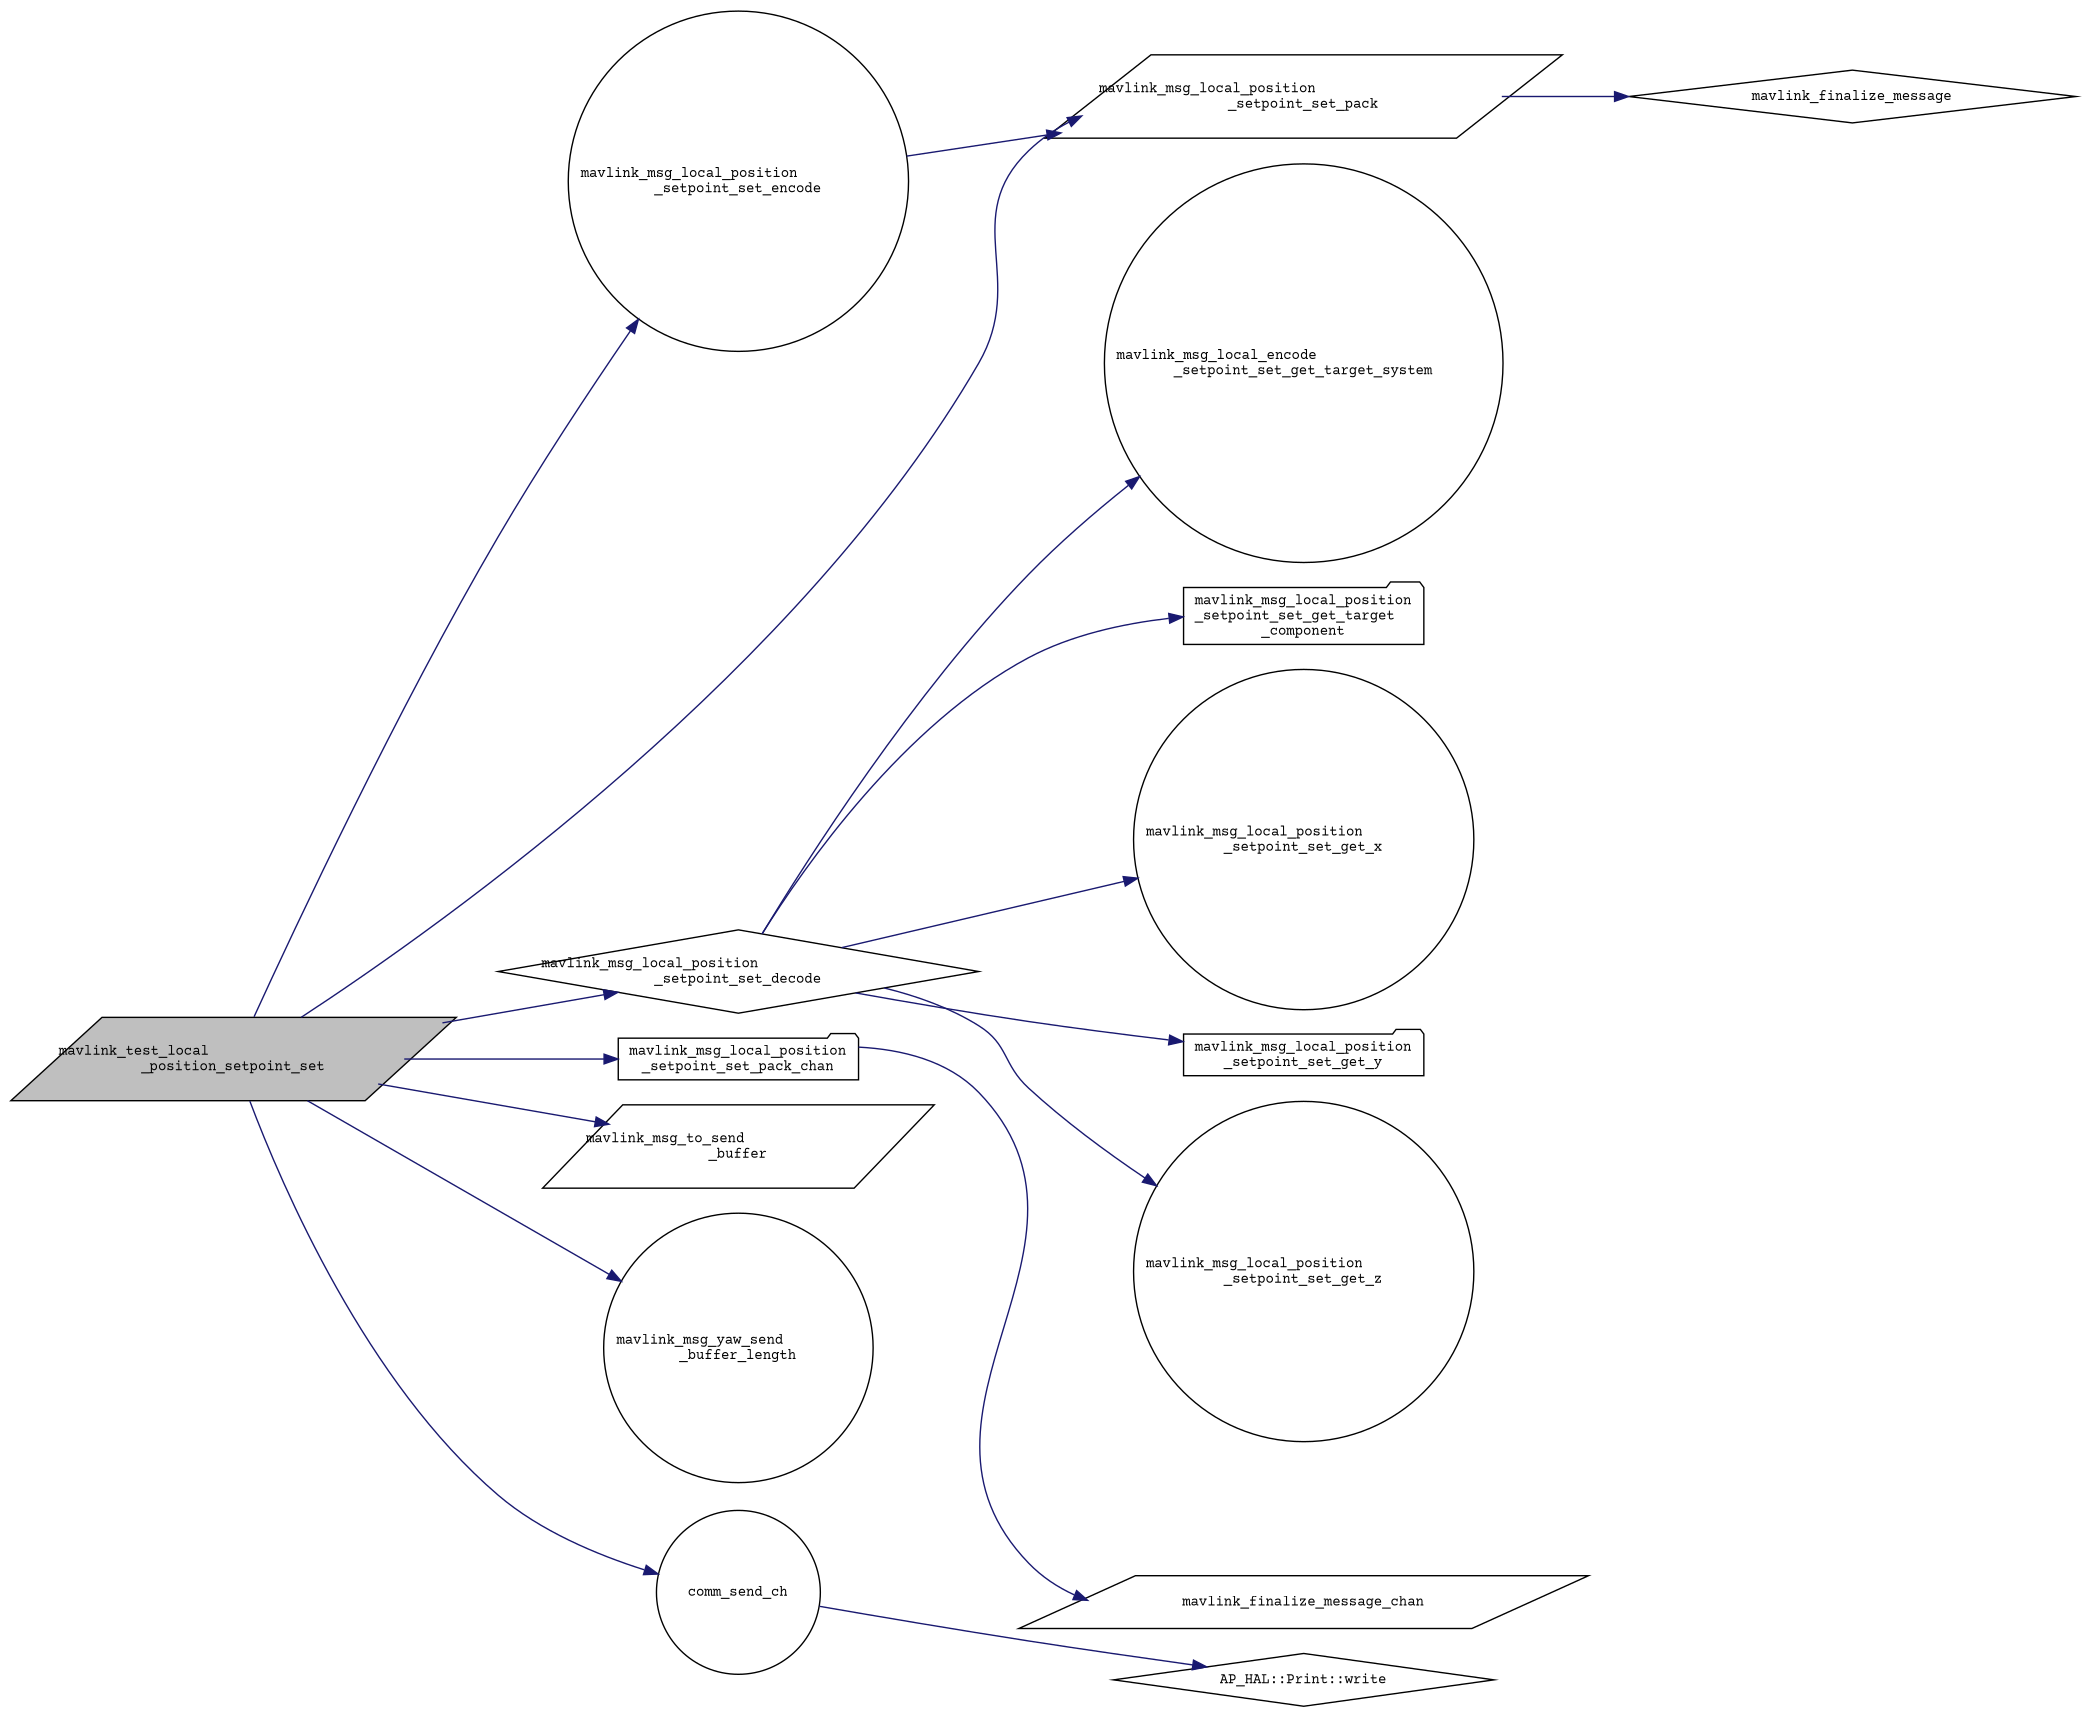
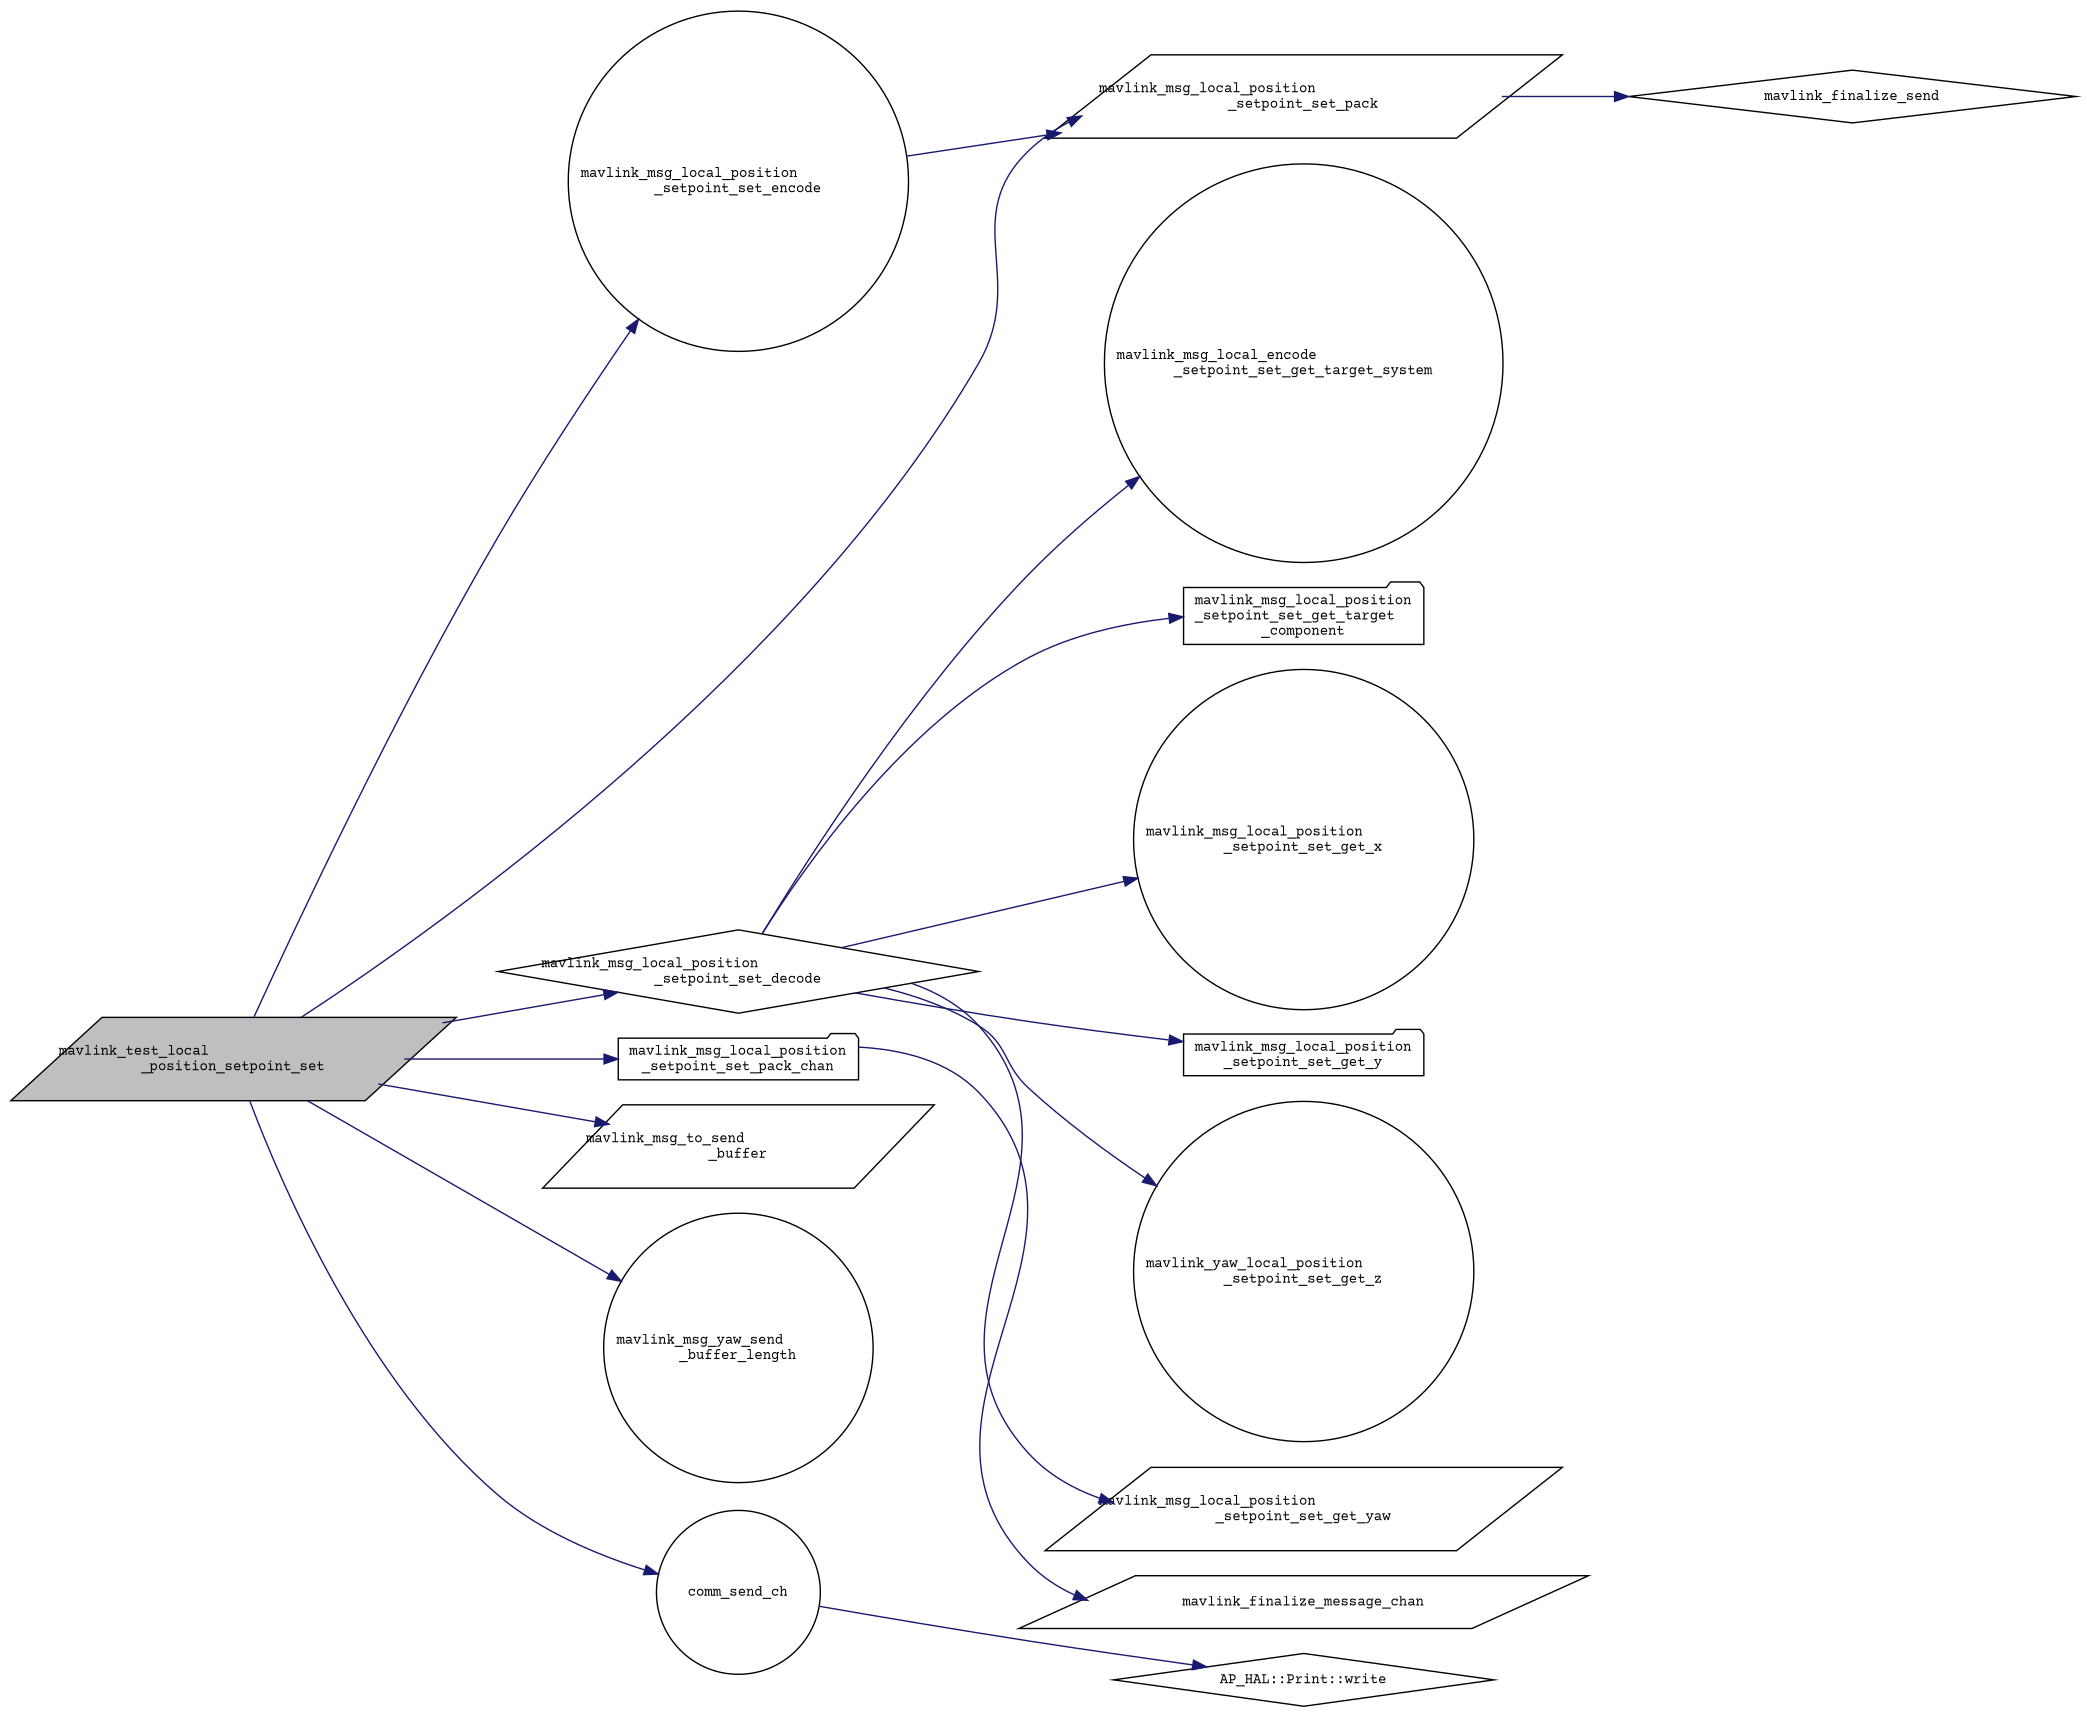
node "mavlink_finalize_message": label "mavlink_finalize_message" -> "mavlink_finalize_send"
node "mavlink_msg_local_position _setpoint_set_get_z": label "mavlink_msg_local_position _setpoint_set_get_z" -> "mavlink_yaw_local_position _setpoint_set_get_z"
node "mavlink_msg_local_position _setpoint_set_get_yaw": added
